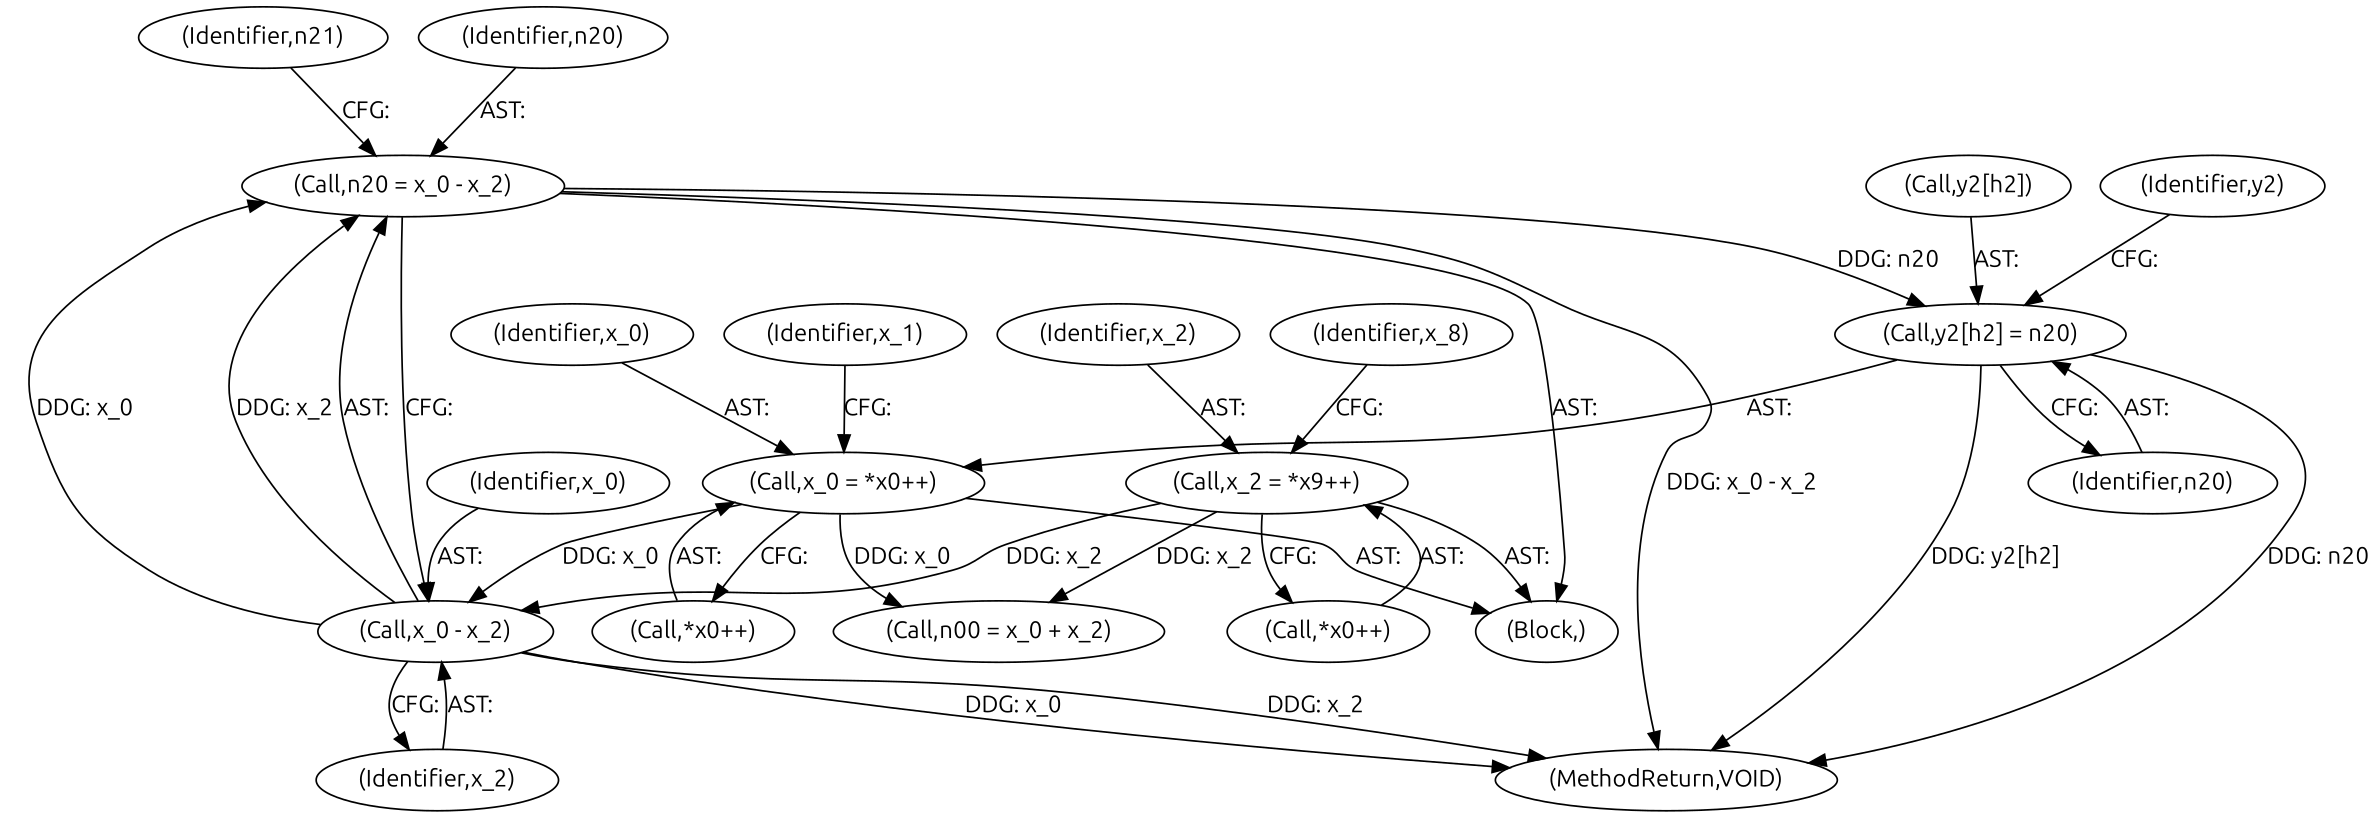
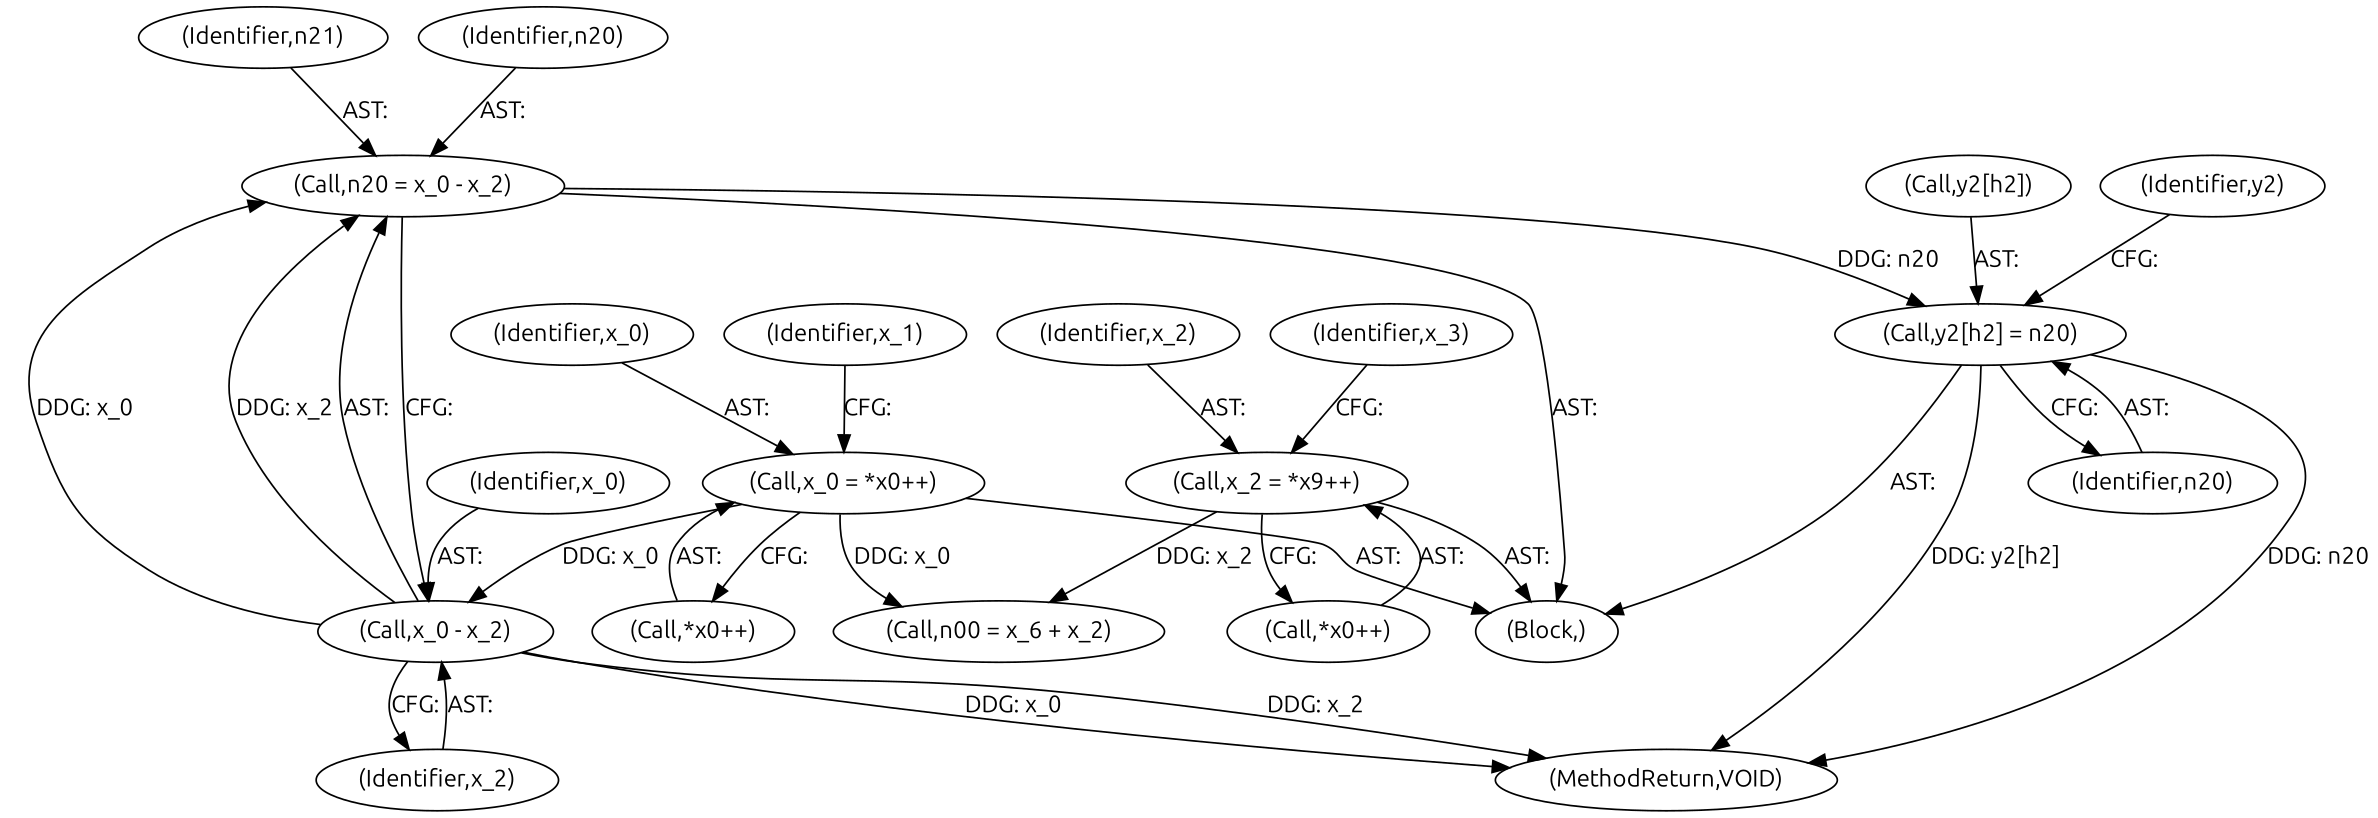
edge "(Identifier,n21)" -> "(Call,n20 = x_0 - x_2)": label "CFG: " -> "AST: "
edge "(Call,n20 = x_0 - x_2)" -> "(MethodReturn,VOID)": removed, label "DDG: x_0 - x_2"
node "(Identifier,x_8)": label "(Identifier,x_8)" -> "(Identifier,x_3)"
edge "(Call,y2[h2] = n20)" -> "(Call,x_0 = *x0++)": now "(Call,y2[h2] = n20)" -> "(Block,)"
edge "(Call,x_2 = *x9++)" -> "(Call,x_0 - x_2)": removed, label "DDG: x_2"
node "(Call,n00 = x_0 + x_2)": label "(Call,n00 = x_0 + x_2)" -> "(Call,n00 = x_6 + x_2)"
